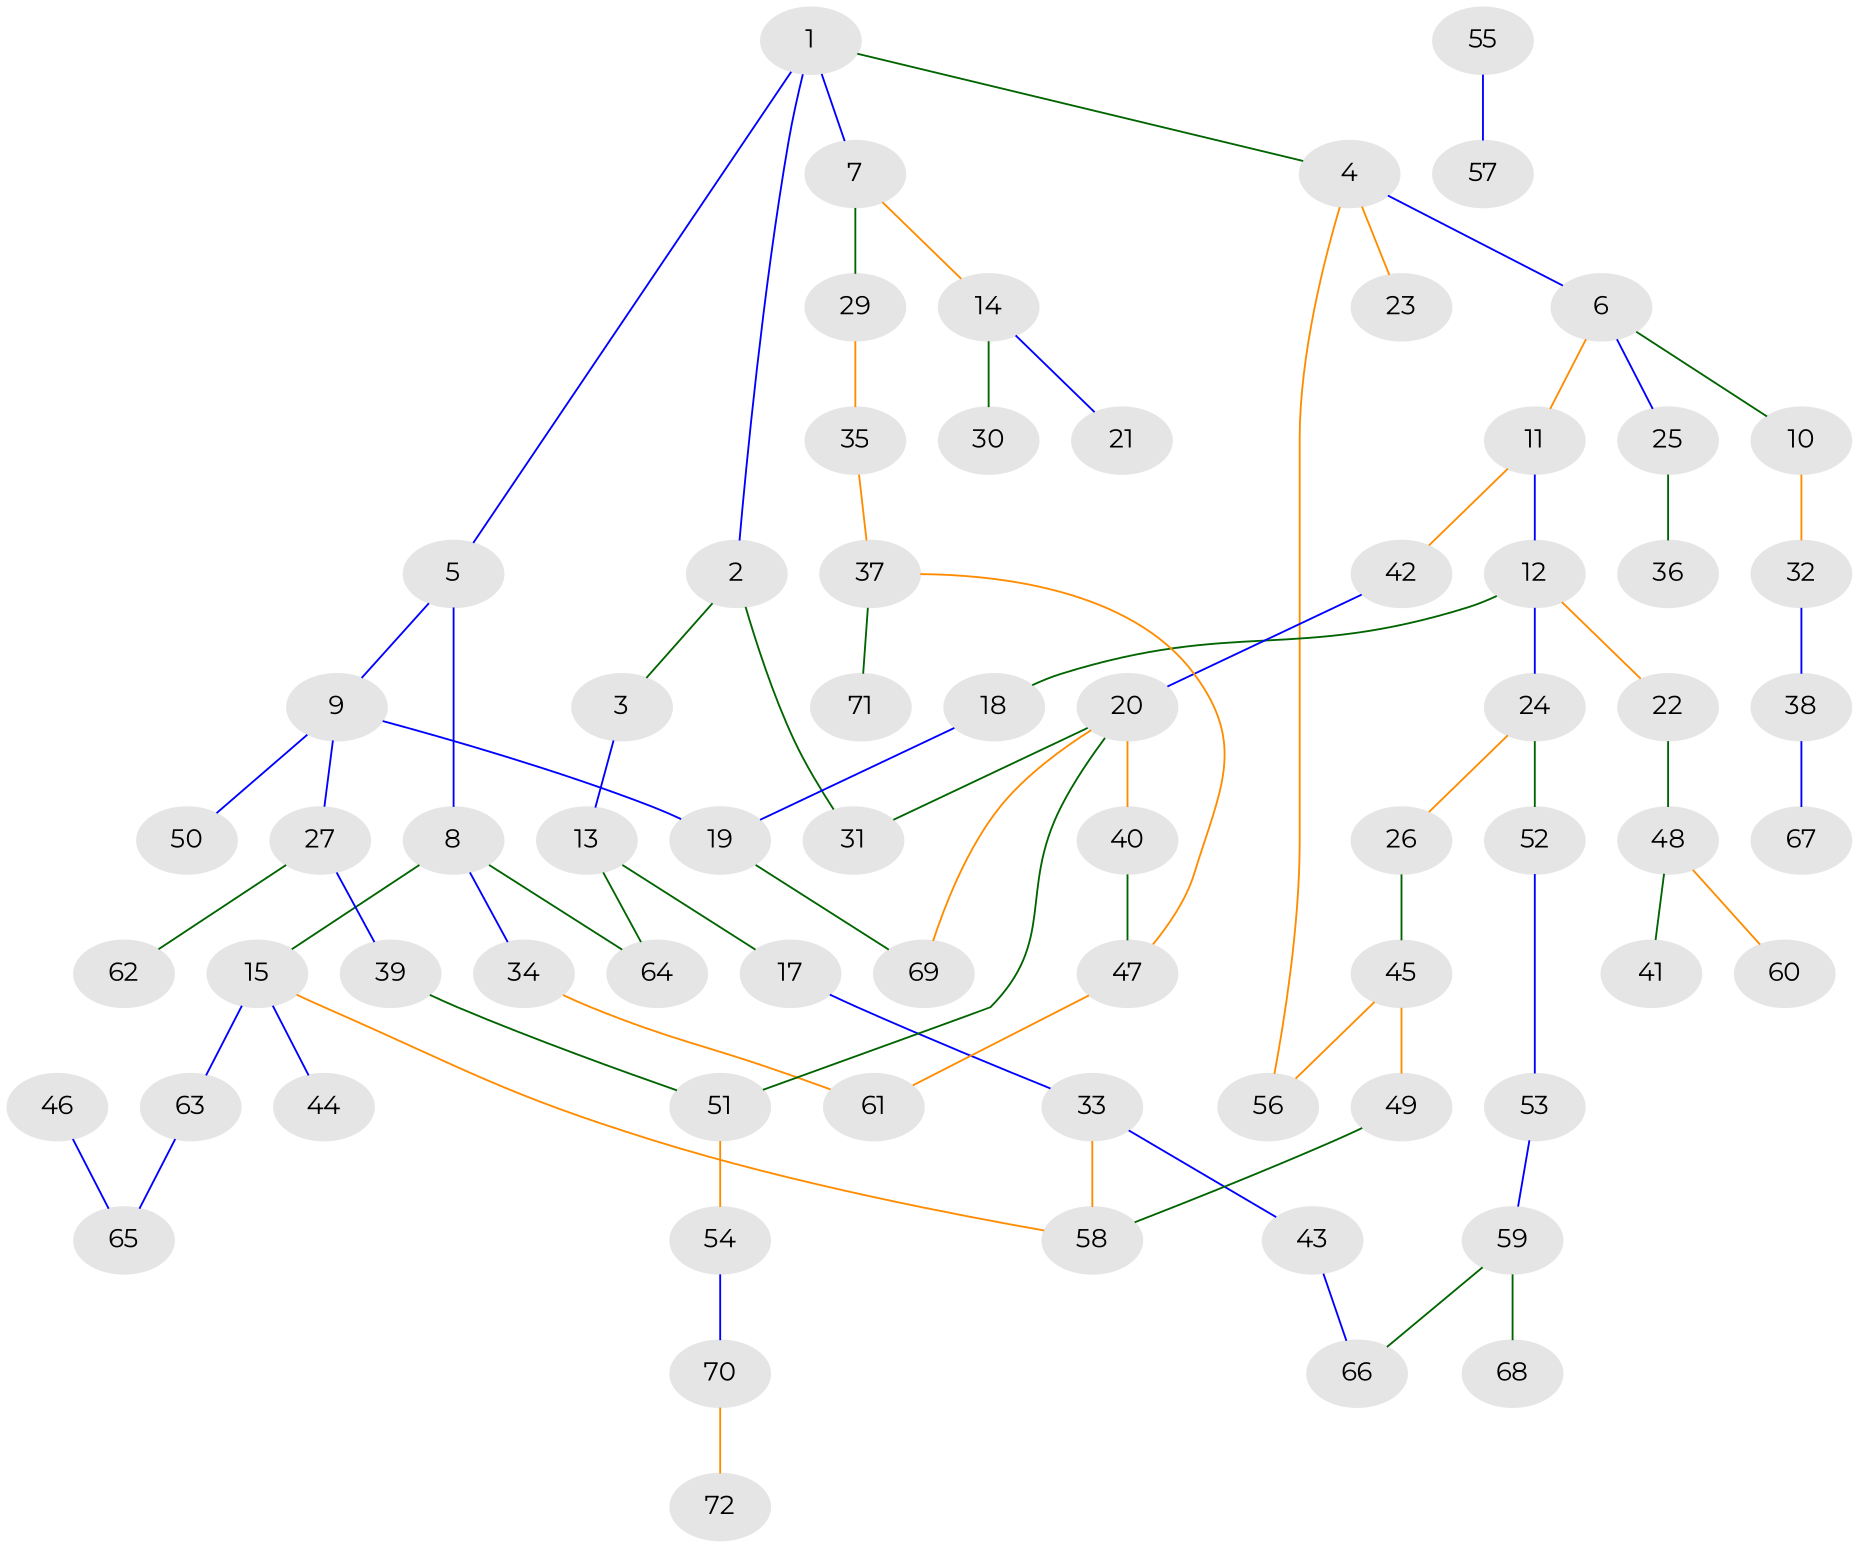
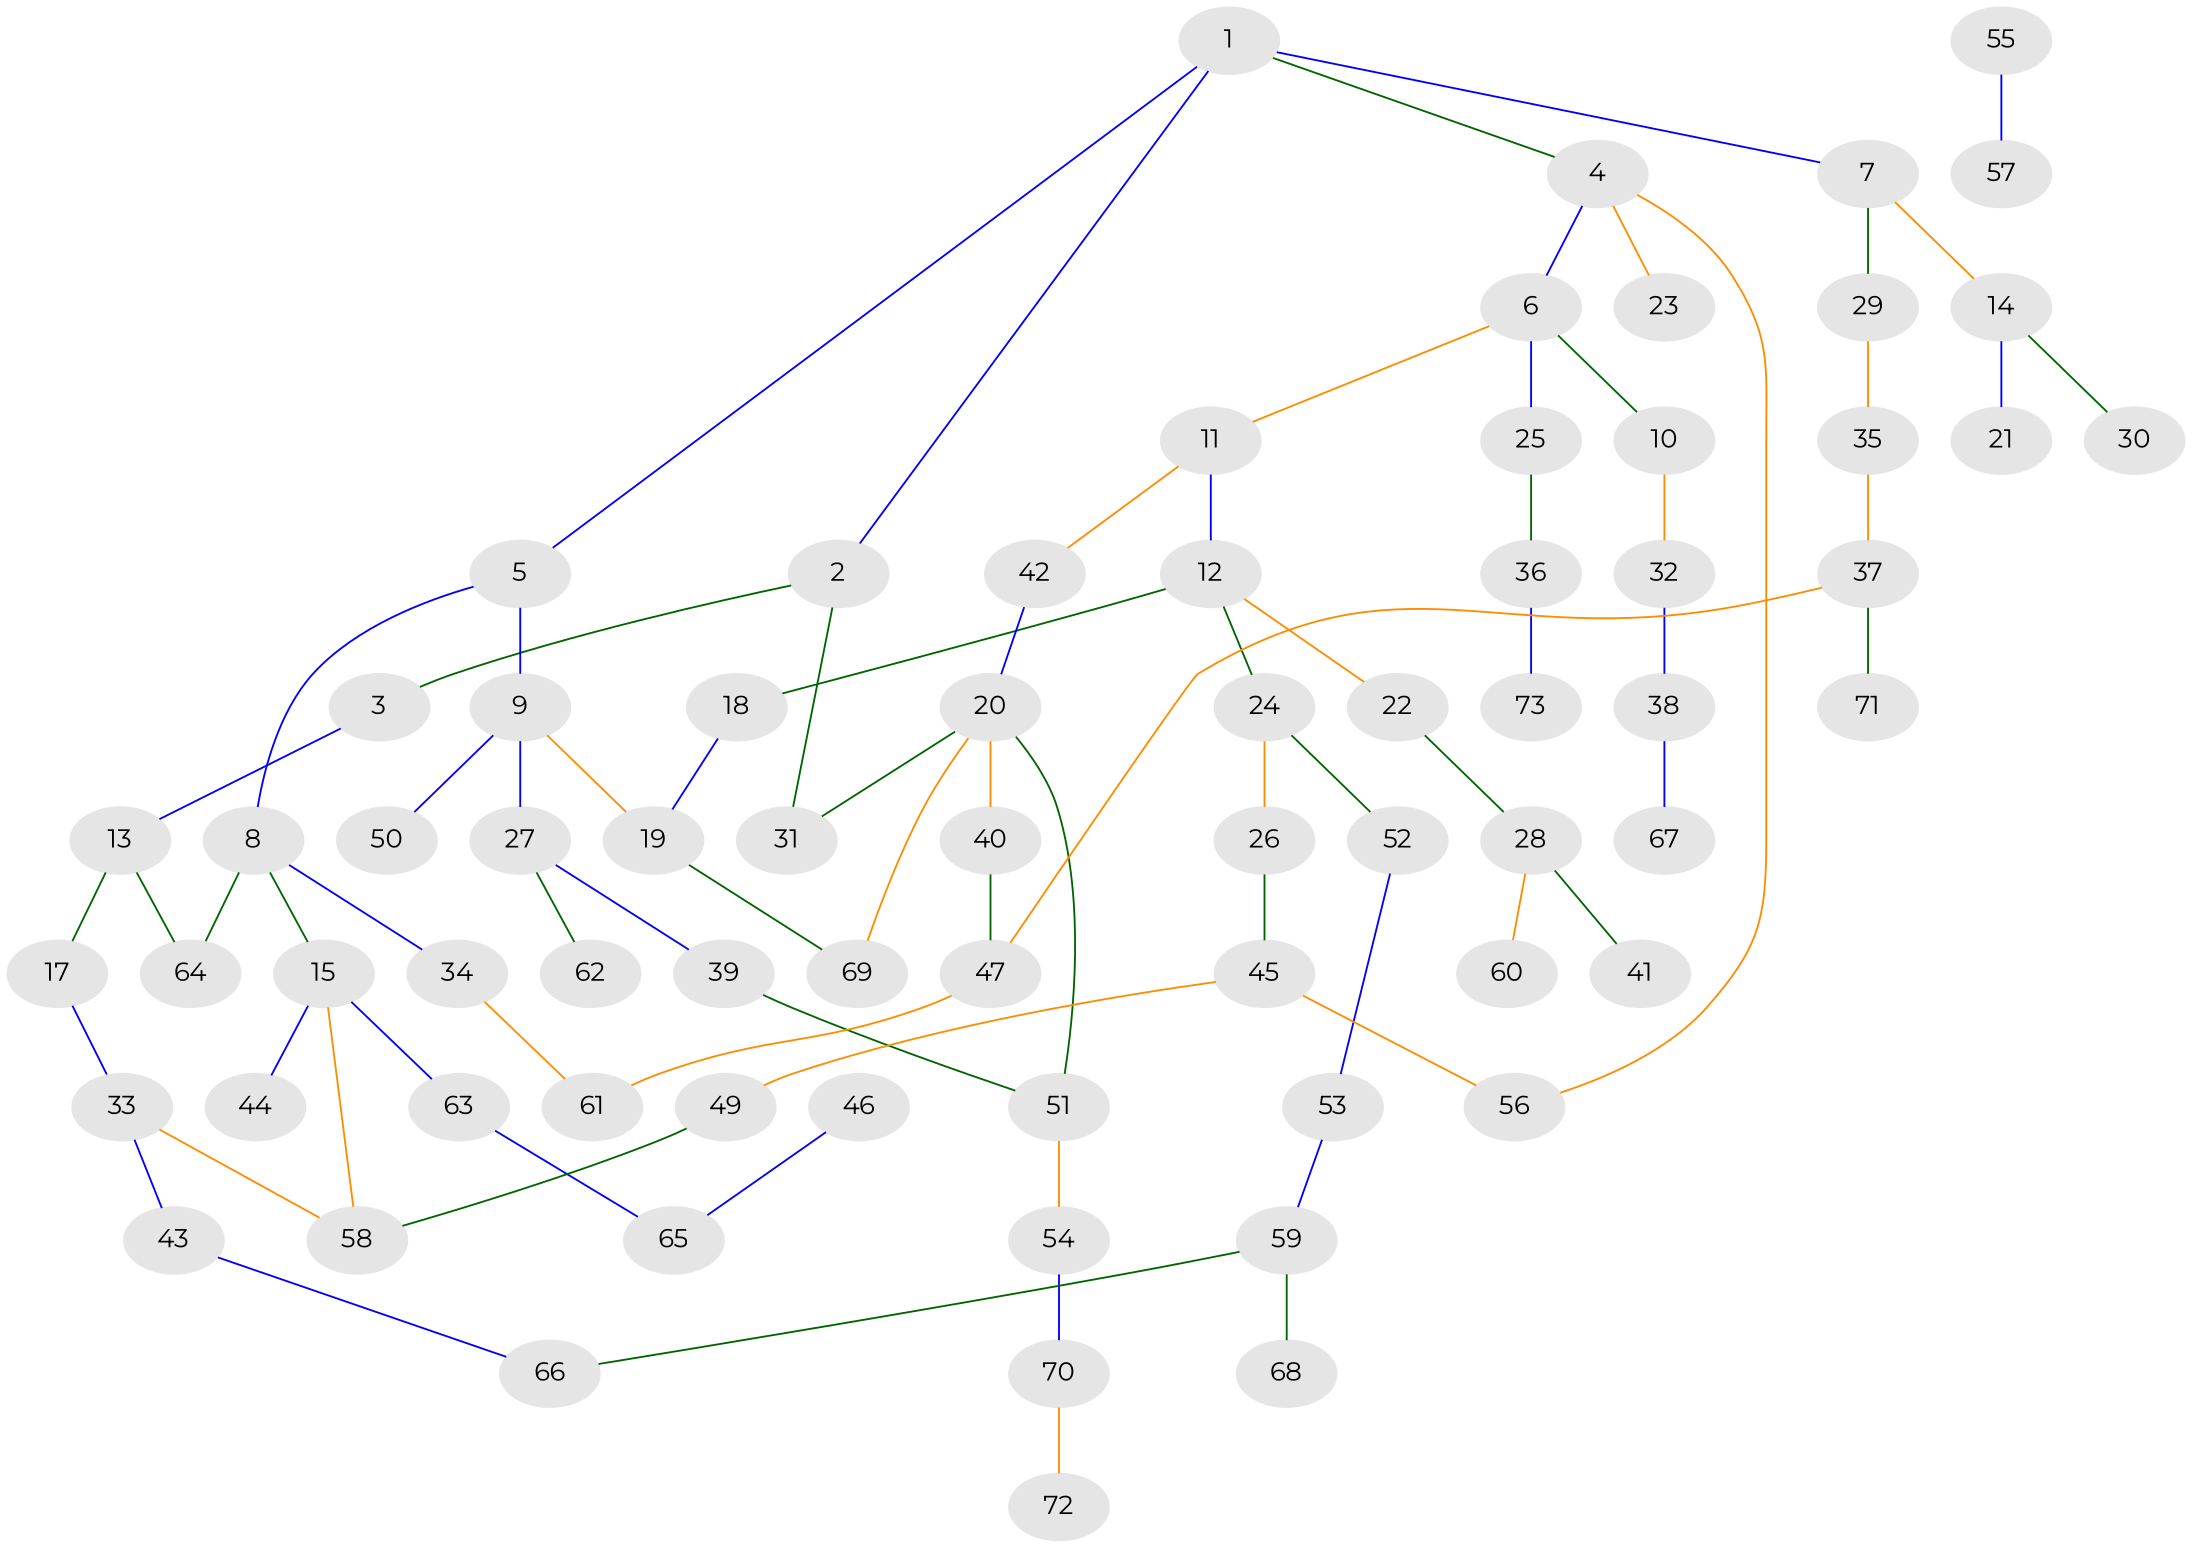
edge "12" -- "24": color blue -> darkgreen
node "73": added
edge "9" -- "19": color blue -> darkorange
node "48": label "48" -> "28"
